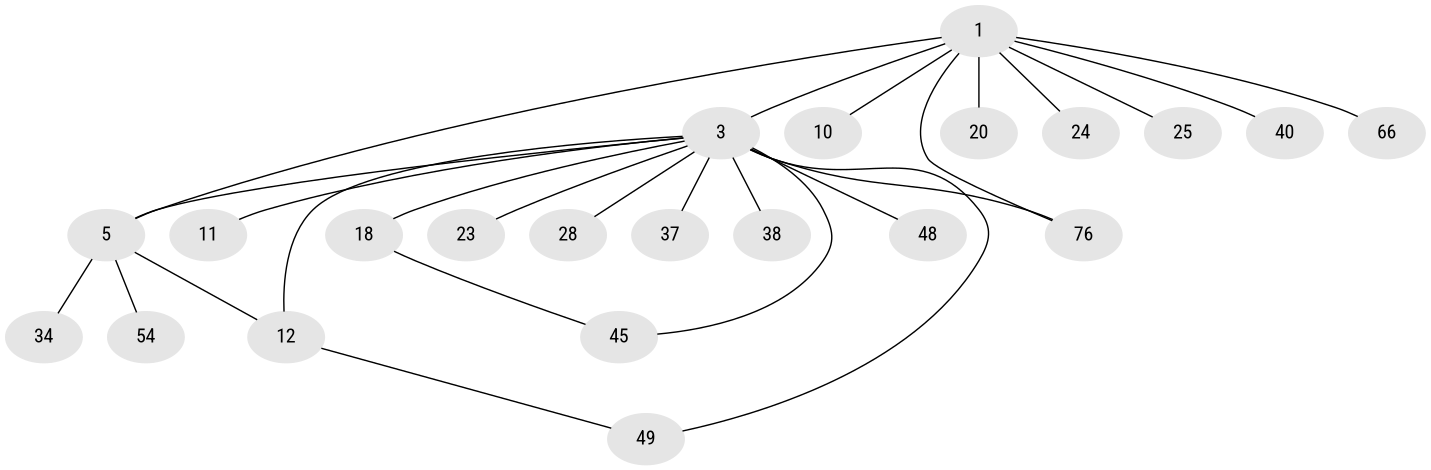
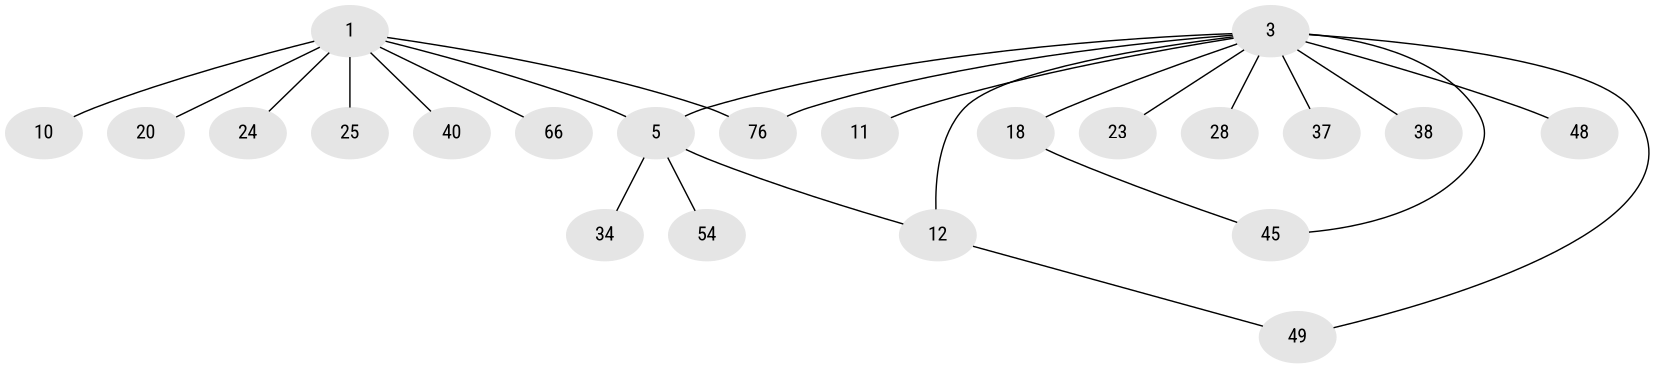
edge "1" -- "3": removed
